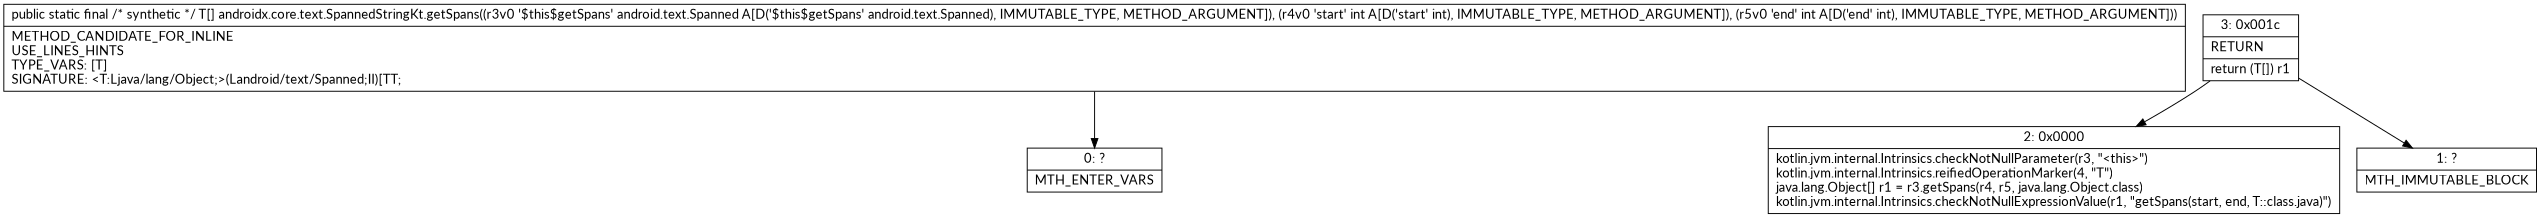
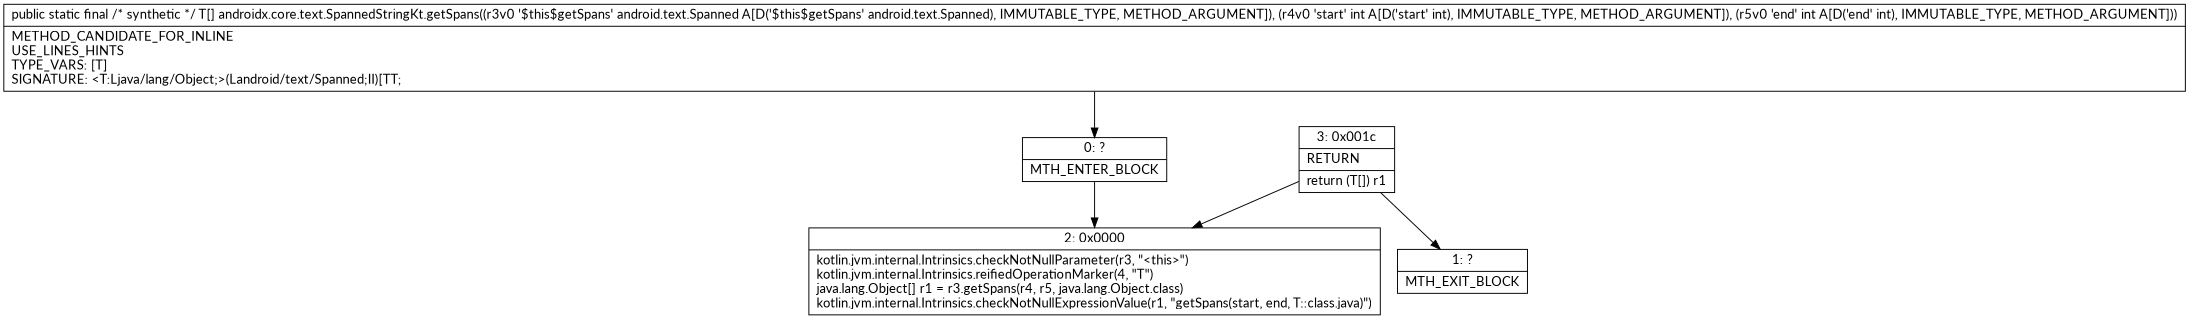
node "0: ?": text "MTH_ENTER_VARS" -> "MTH_ENTER_BLOCK"
node "1: ?": text "MTH_IMMUTABLE_BLOCK" -> "MTH_EXIT_BLOCK"
edge "0: ?" -> "2: 0x0000": added
